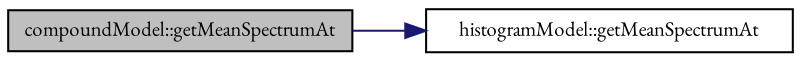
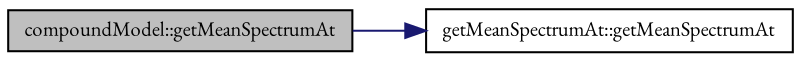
node "histogramModel::getMeanSpectrumAt": label "histogramModel::getMeanSpectrumAt" -> "getMeanSpectrumAt::getMeanSpectrumAt"
